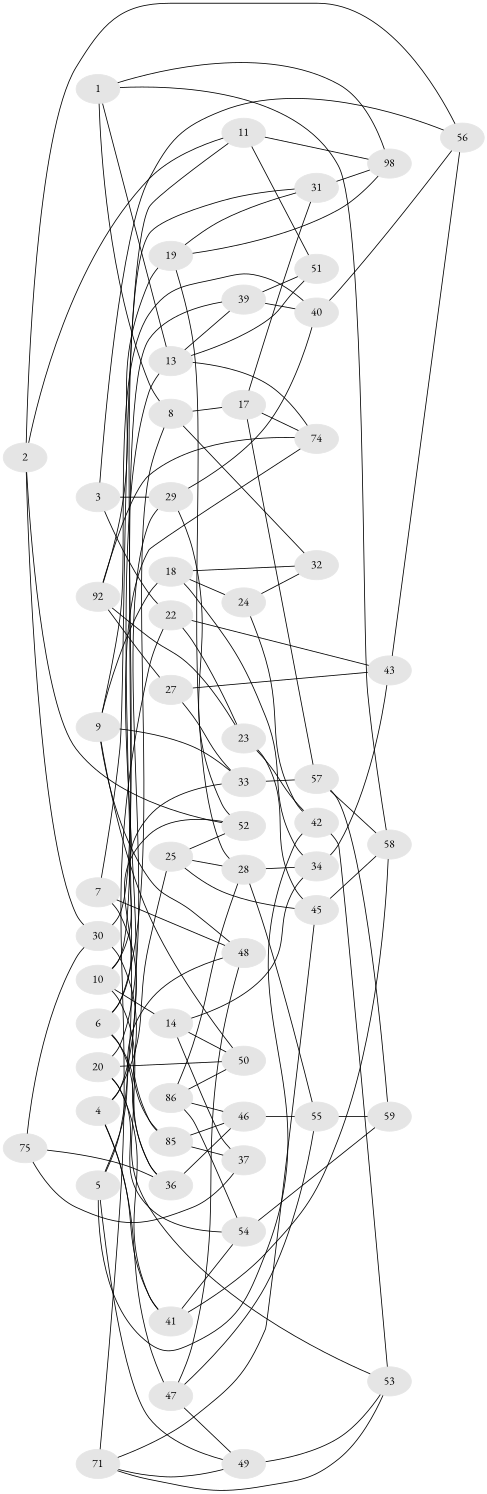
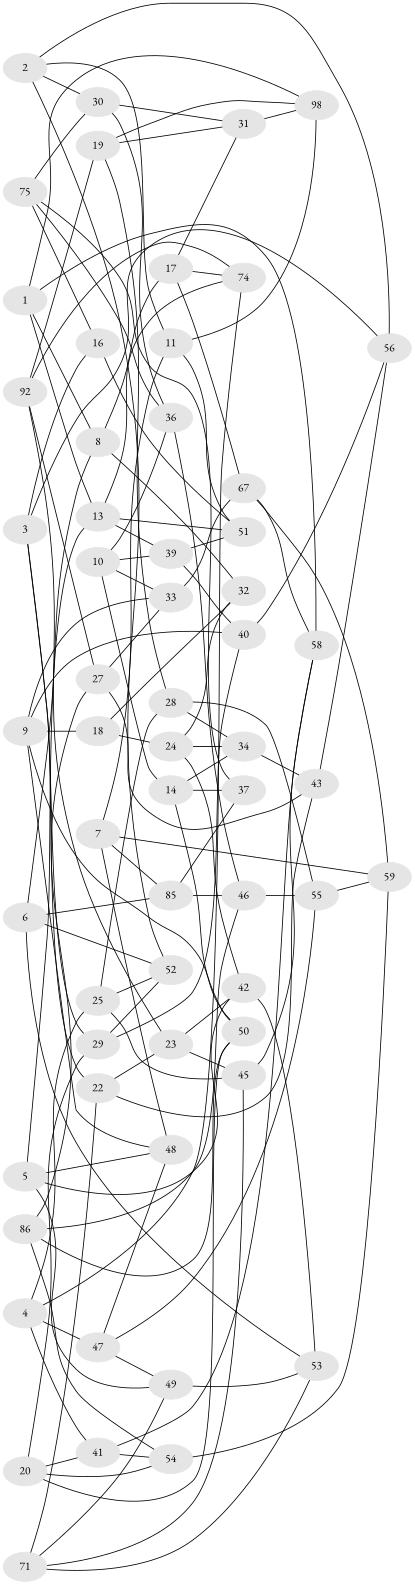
node "16": added
edge "18" -- "34": now "24" -- "34"
node "57": label "57" -> "67"
edge "7" -- "59": added
edge "28" -- "86": now "27" -- "86"
